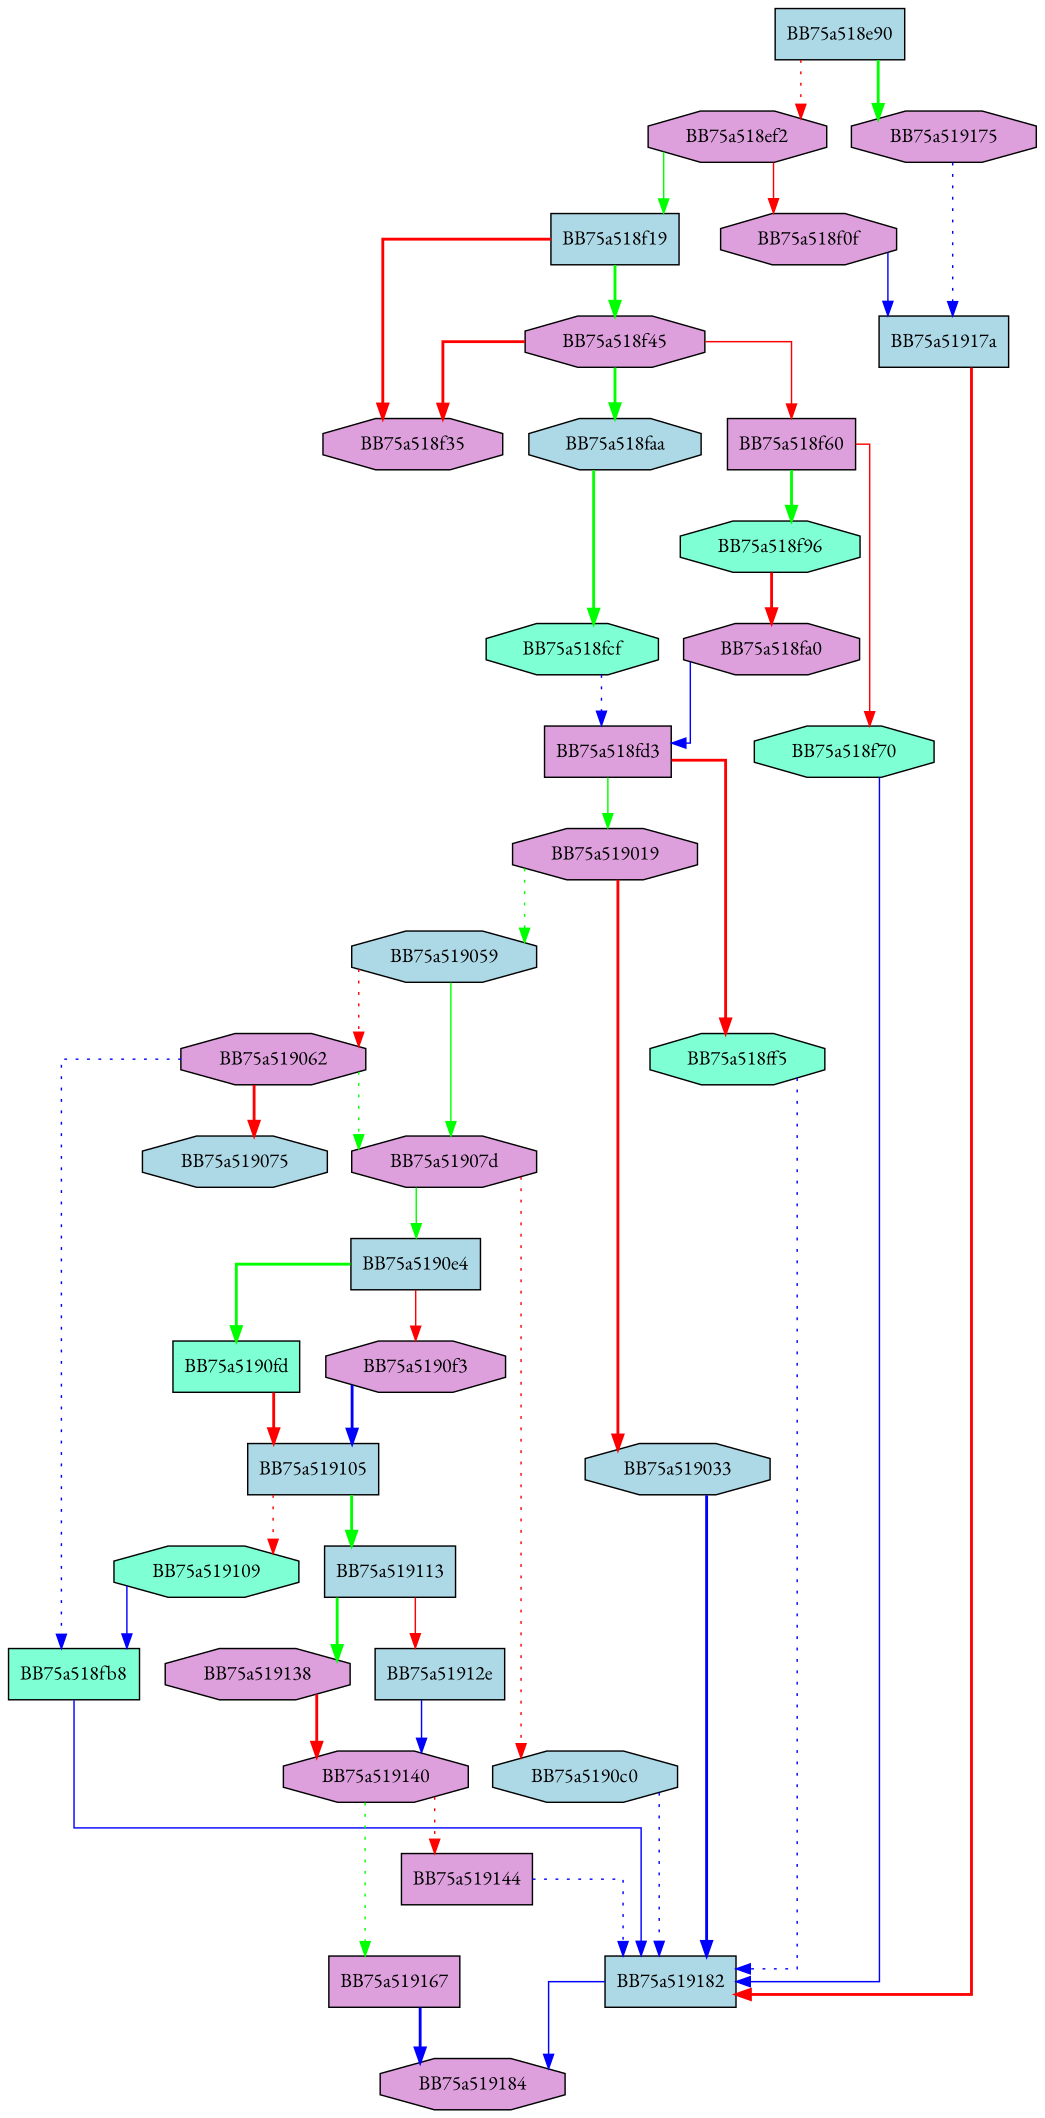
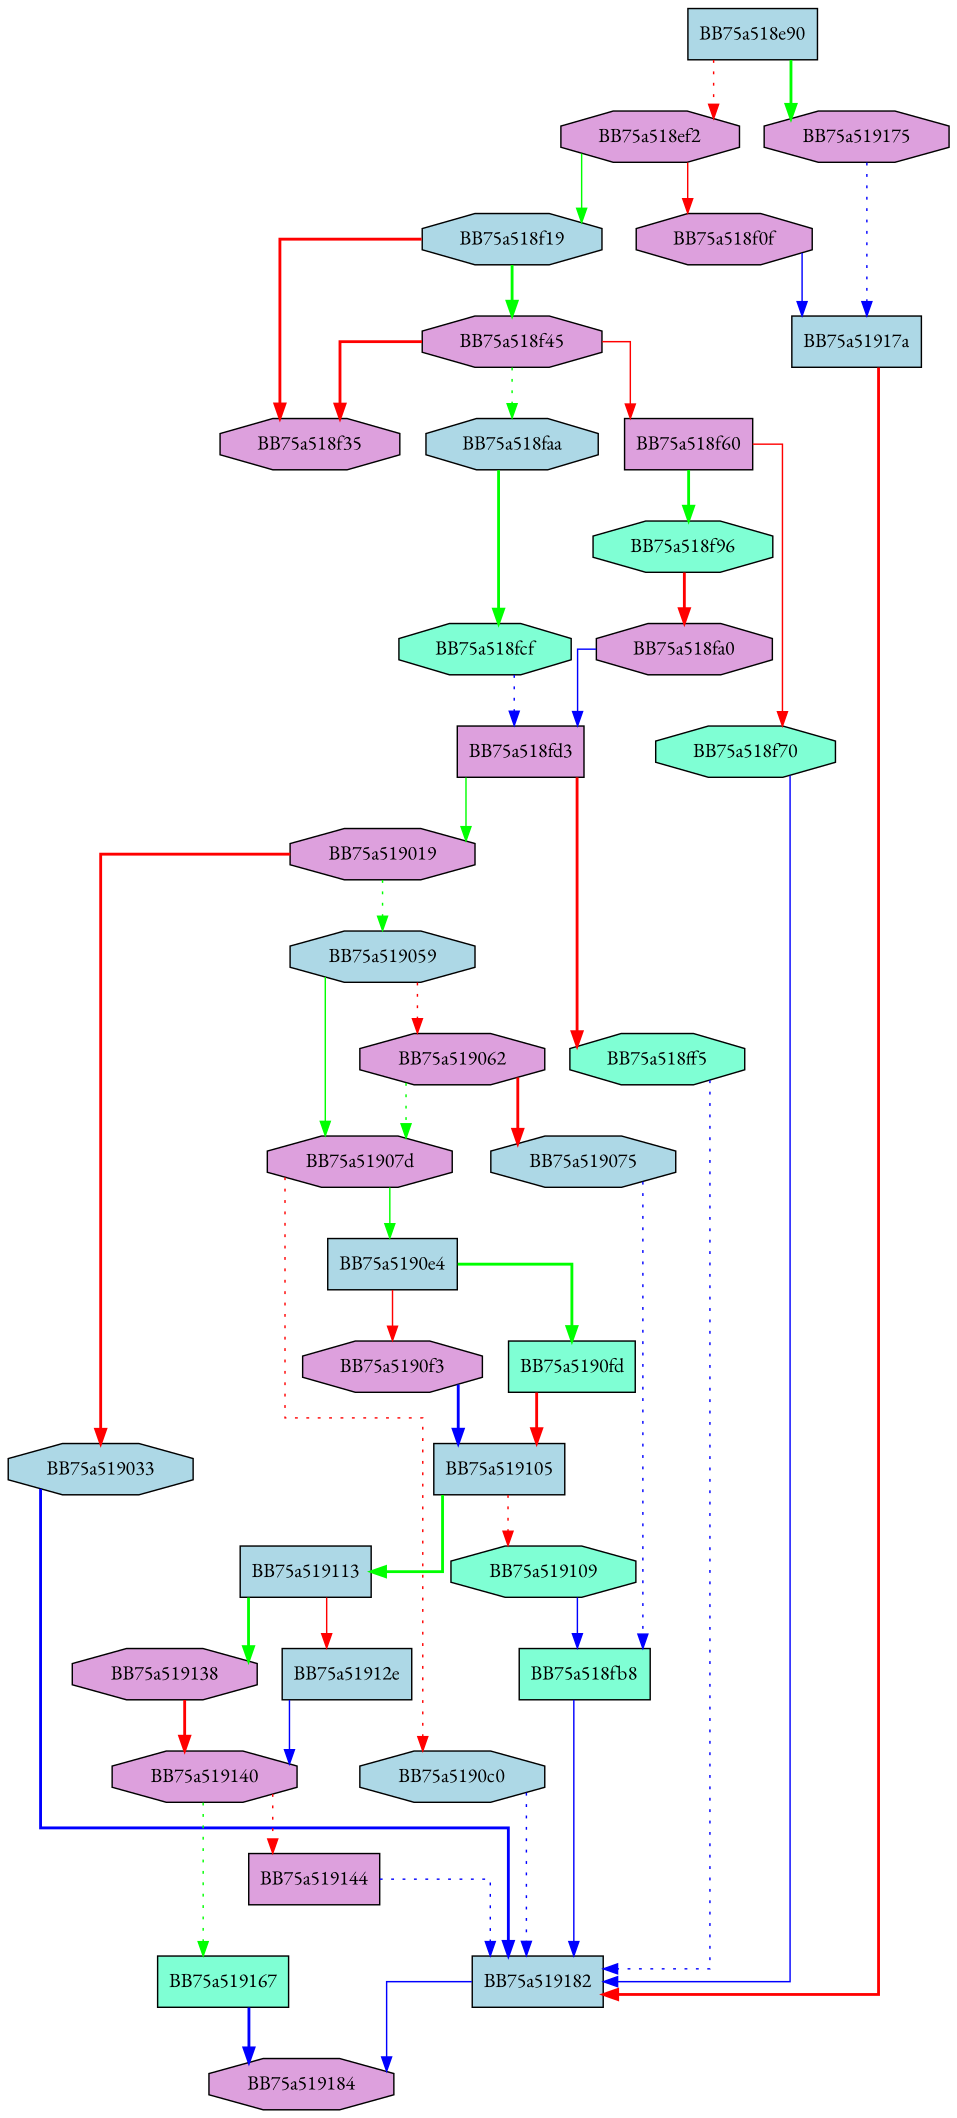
node "BB75a518f19": shape box -> octagon
edge "BB75a518f45" -> "BB75a518faa": style bold -> dotted
edge "BB75a519062" -> "BB75a518fb8": now "BB75a519075" -> "BB75a518fb8"
node "BB75a519167": fillcolor plum -> aquamarine
